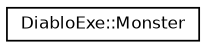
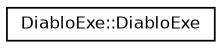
node "DiabloExe::Monster": label "DiabloExe::Monster" -> "DiabloExe::DiabloExe"
